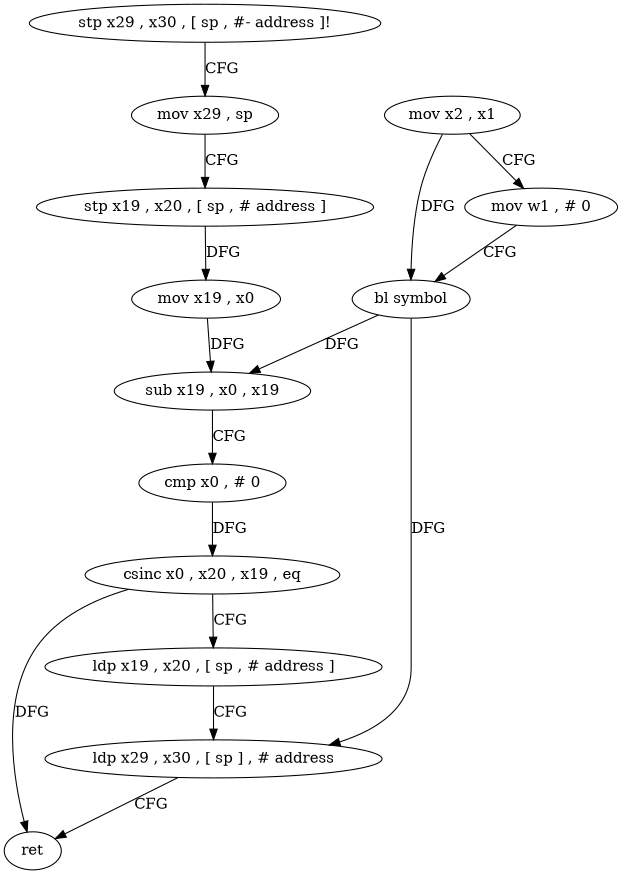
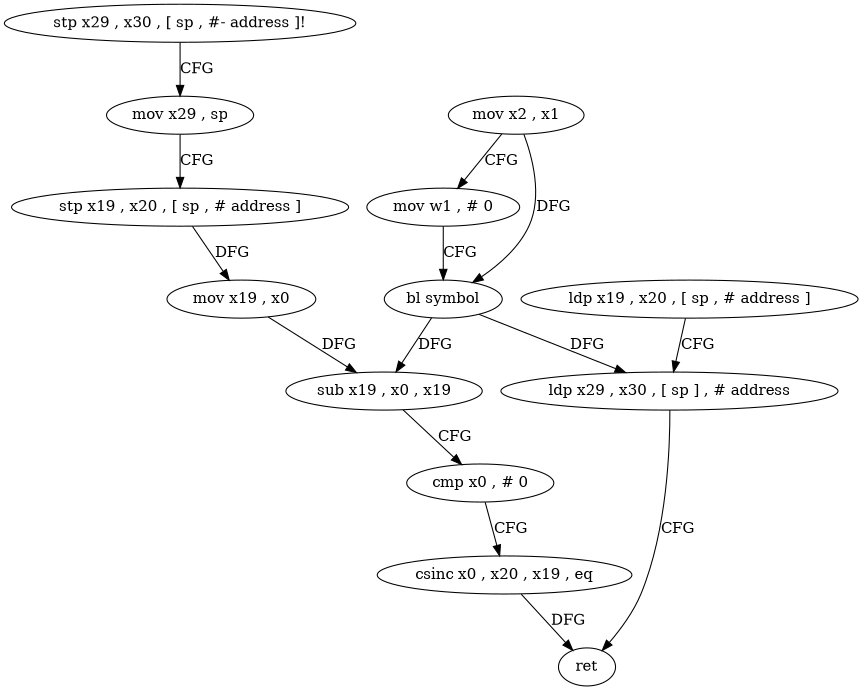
edge "cmp x0 , # 0" -> "csinc x0 , x20 , x19 , eq": label "DFG" -> "CFG"
edge "csinc x0 , x20 , x19 , eq" -> "ldp x19 , x20 , [ sp , # address ]": removed, label "CFG"
